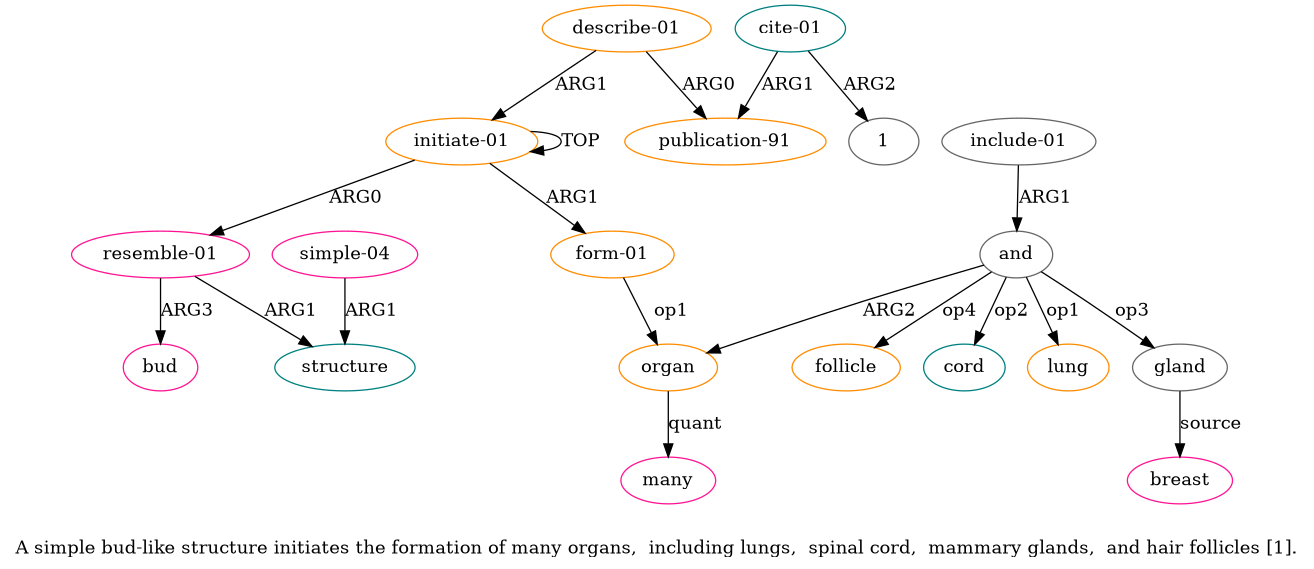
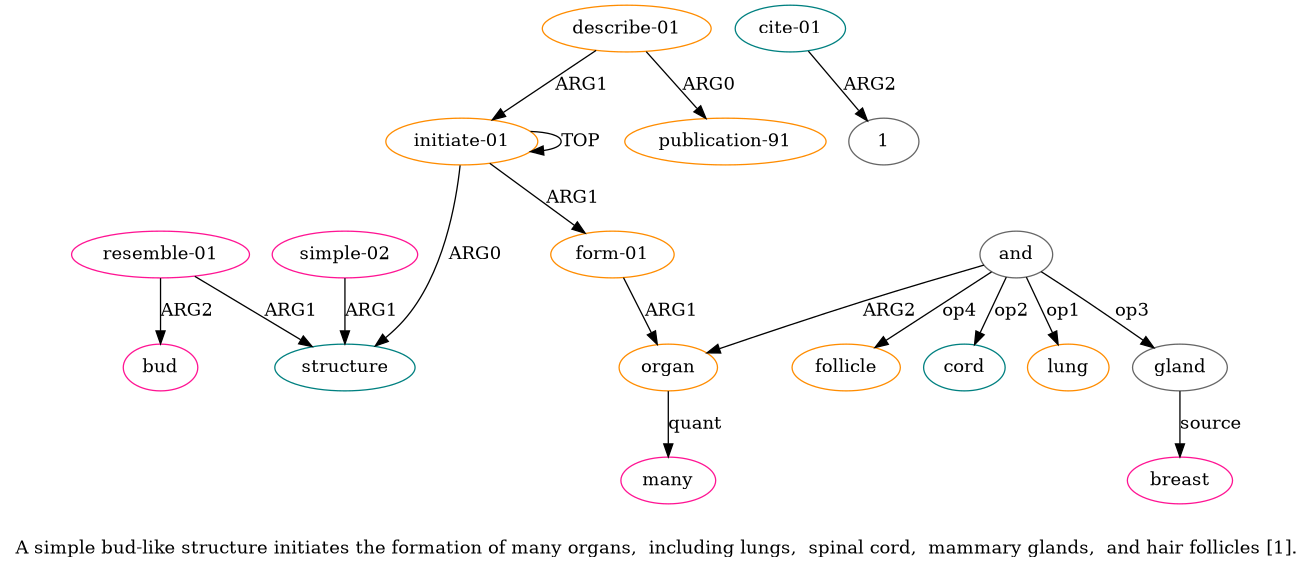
edge "cite-01" -> "publication-91": removed, label "ARG1"
node "include-01": removed
edge "initiate-01" -> "resemble-01": now "initiate-01" -> "structure"
node "simple-04": label "simple-04" -> "simple-02"
edge "resemble-01" -> "bud": label "ARG3" -> "ARG2"
edge "form-01" -> "organ": label "op1" -> "ARG1"
